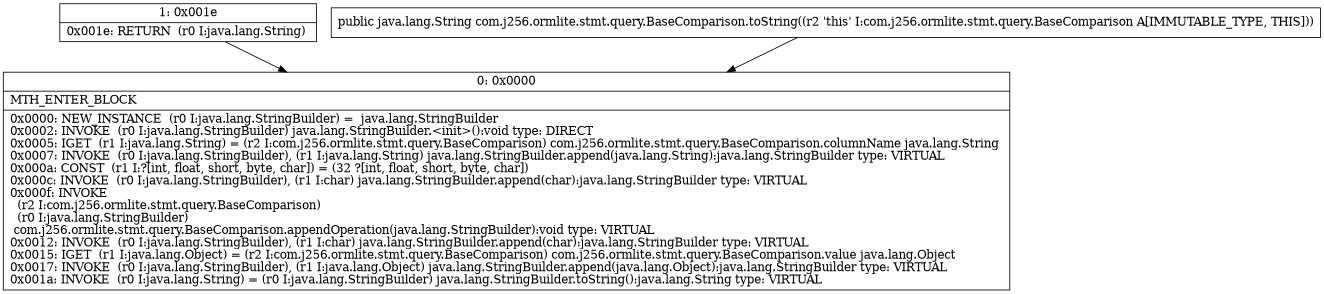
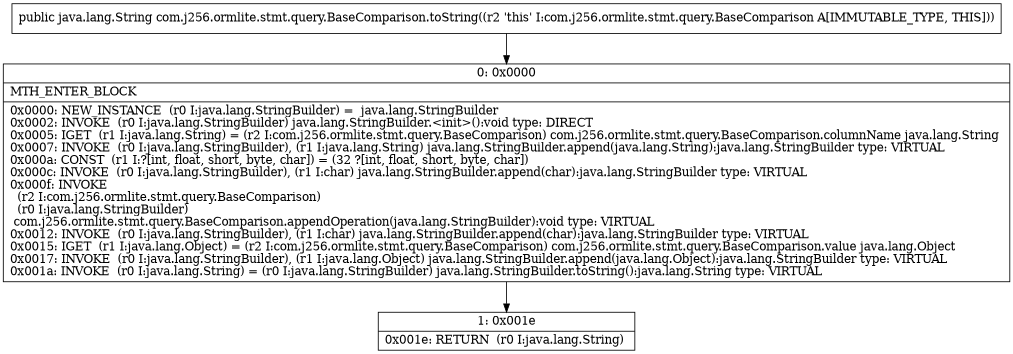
edge "1: 0x001e" -> "0: 0x0000": reversed
